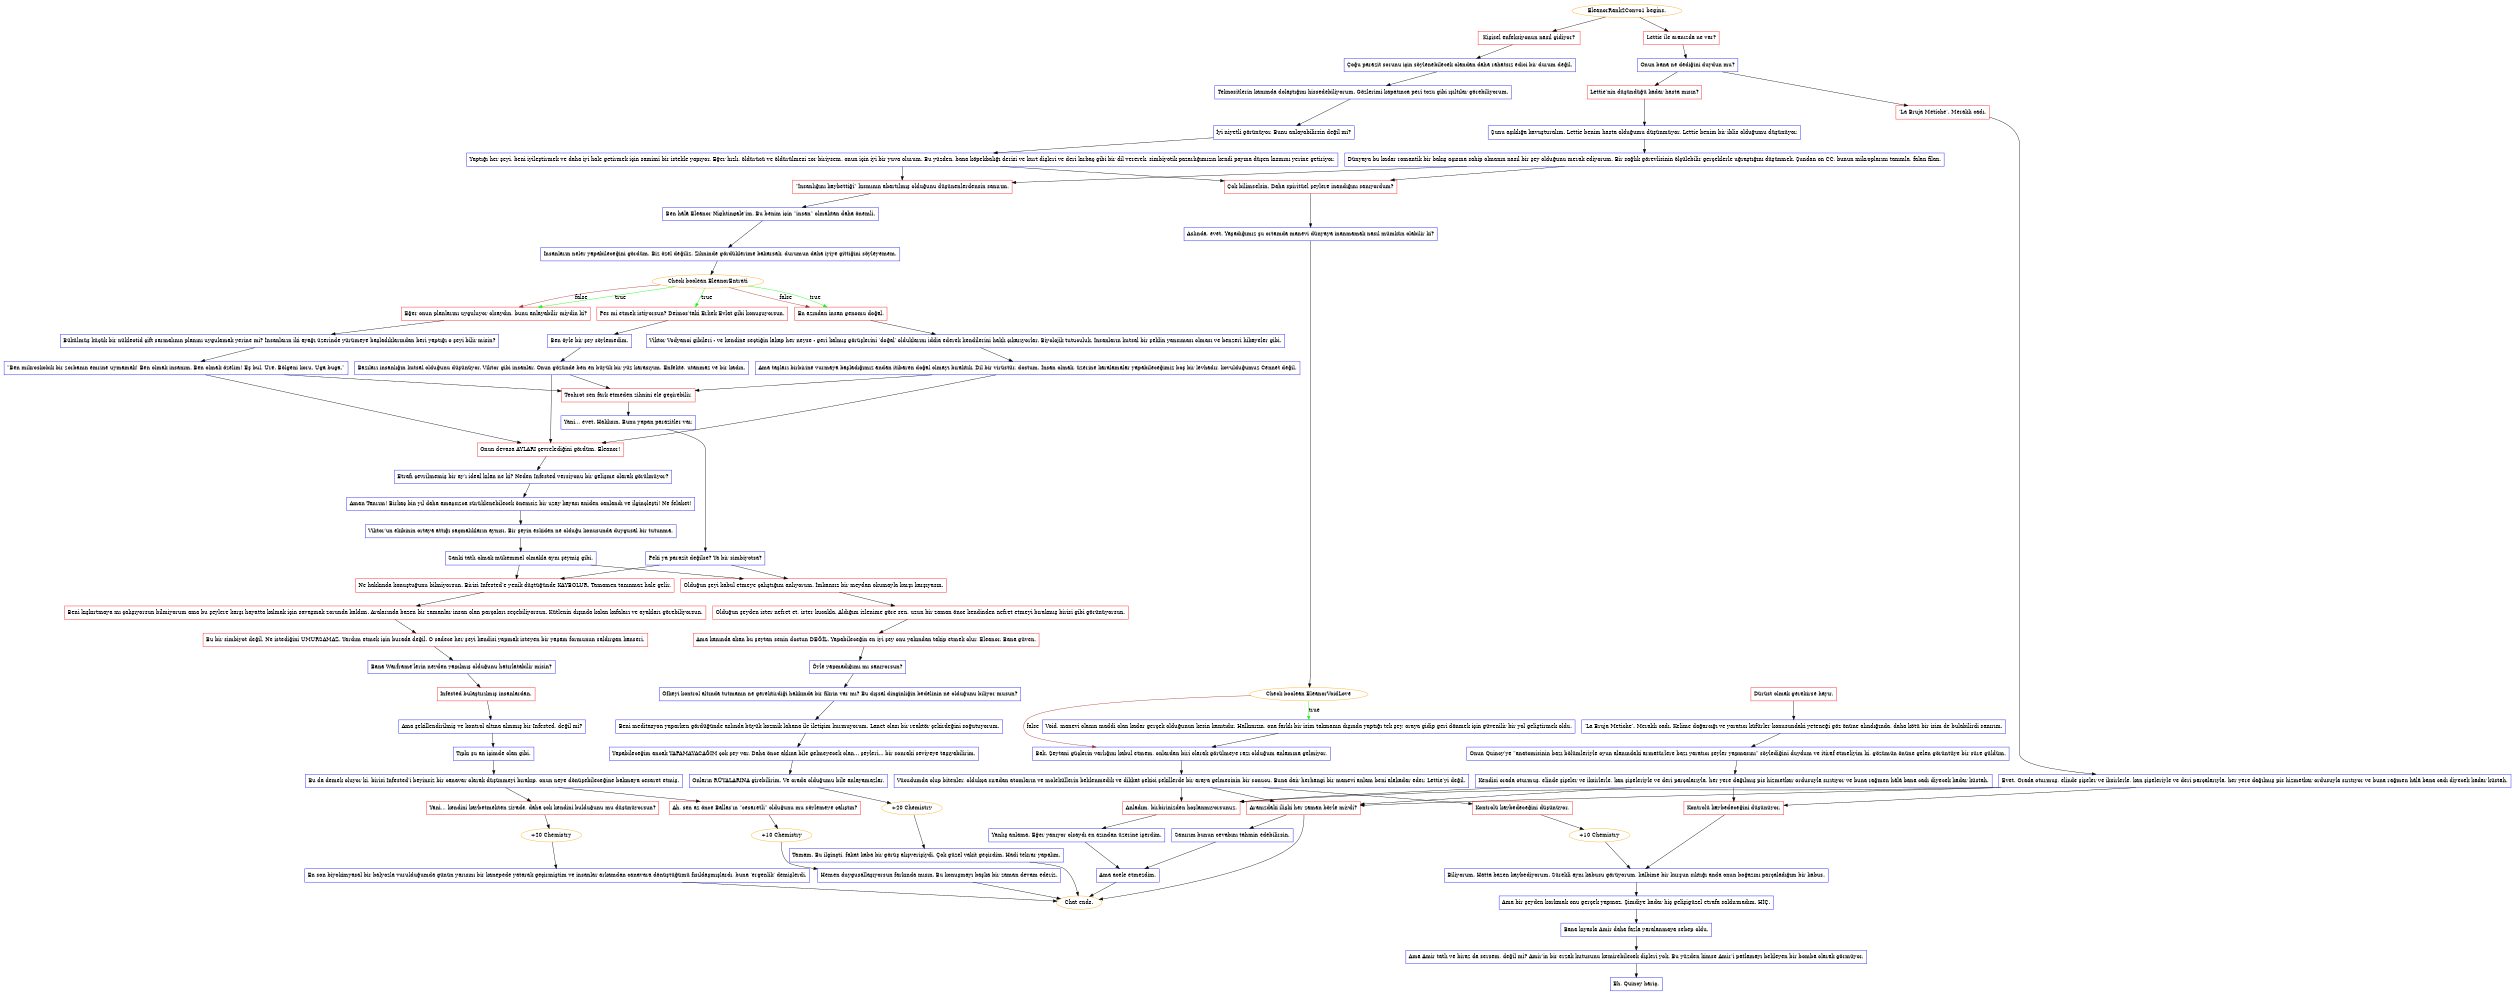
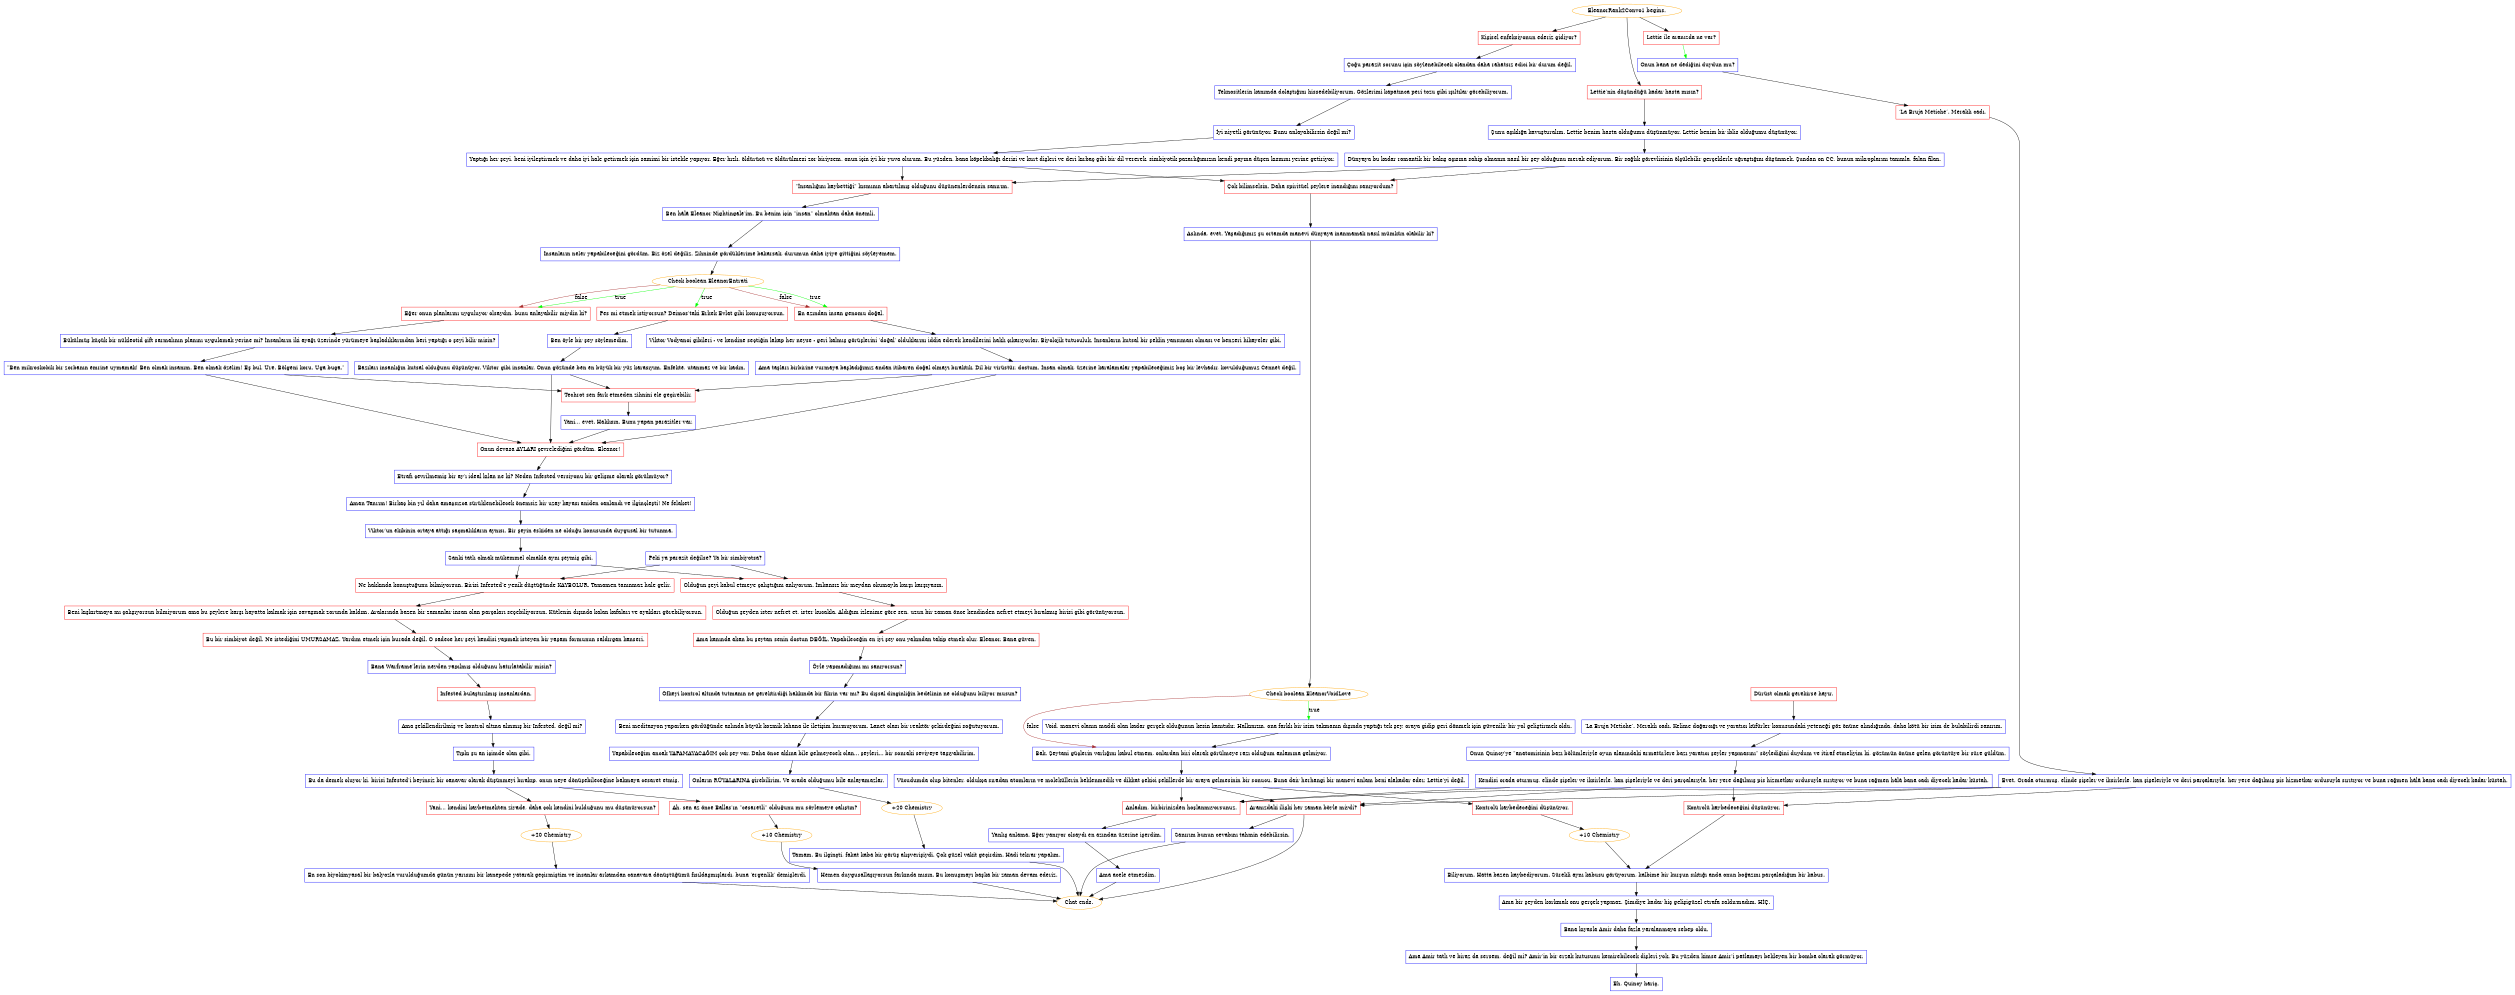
node "Kişisel enfeksiyonun nasıl gidiyor?": label "Kişisel enfeksiyonun nasıl gidiyor?" -> "Kişisel enfeksiyonun ederiz gidiyor?"
edge "Lettie ile aranızda ne var?" -> "Onun bana ne dediğini duydun mu?": color black -> green
edge "Onun bana ne dediğini duydun mu?" -> "Lettie'nin düşündüğü kadar hasta mısın?": now "EleanorRank2Convo1 begins." -> "Lettie'nin düşündüğü kadar hasta mısın?"
edge "Yani… evet. Haklısın. Bunu yapan parazitler var." -> "Peki ya parazit değilse? Ya bir simbiyotsa?": now "Yani… evet. Haklısın. Bunu yapan parazitler var." -> "Onun devasa AYLARI çevrelediğini gördüm, Eleanor!"
edge "Sanırım bunun cevabını tahmin edebilirsin." -> "Ama acele etmezdim.": now "Sanırım bunun cevabını tahmin edebilirsin." -> "Chat ends."
